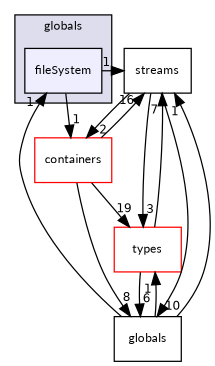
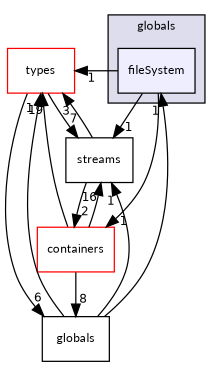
edge "fileSystem" -> "types": added
edge "streams" -> "globals": removed
